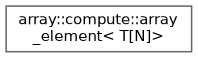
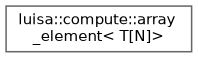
node "array::compute::array _element< T[N]>": label "array::compute::array _element< T[N]>" -> "luisa::compute::array _element< T[N]>"
